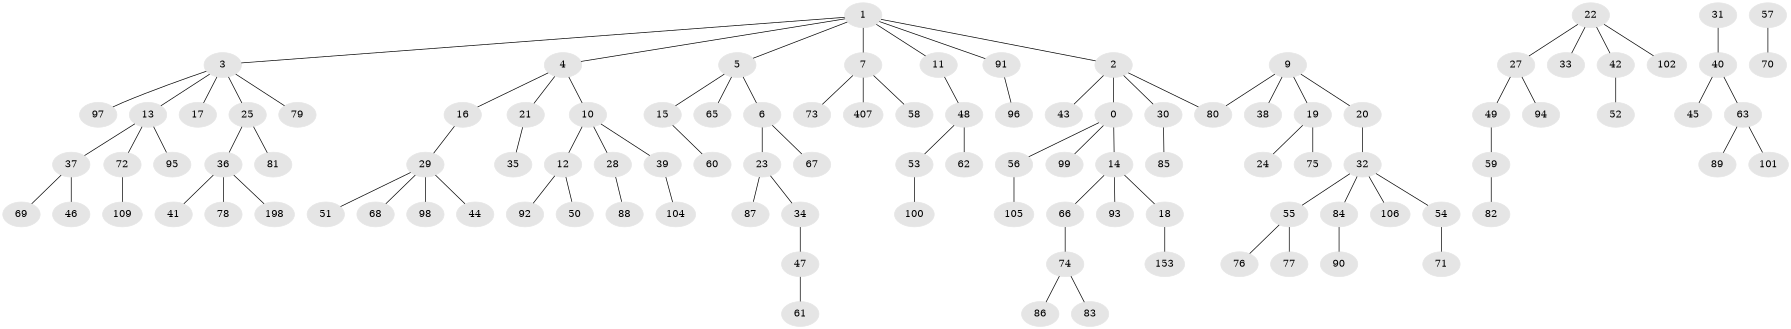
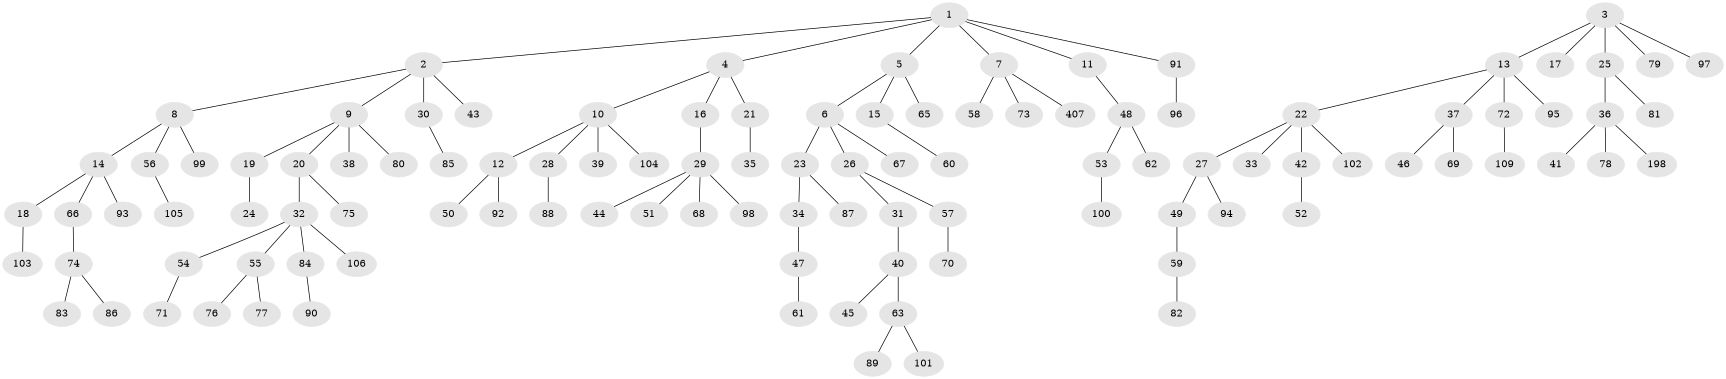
edge "1" -- "3": removed
edge "2" -- "80": now "2" -- "9"
edge "13" -- "22": added
node "0": label "0" -> "8"
edge "19" -- "75": now "20" -- "75"
node "26": added
edge "39" -- "104": now "10" -- "104"
node "153": label "153" -> "103"
